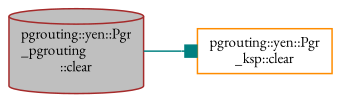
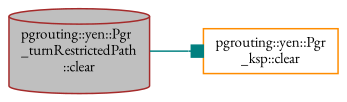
node "pgrouting::yen::Pgr _pgrouting ::clear": label "pgrouting::yen::Pgr _pgrouting ::clear" -> "pgrouting::yen::Pgr _turnRestrictedPath ::clear"
